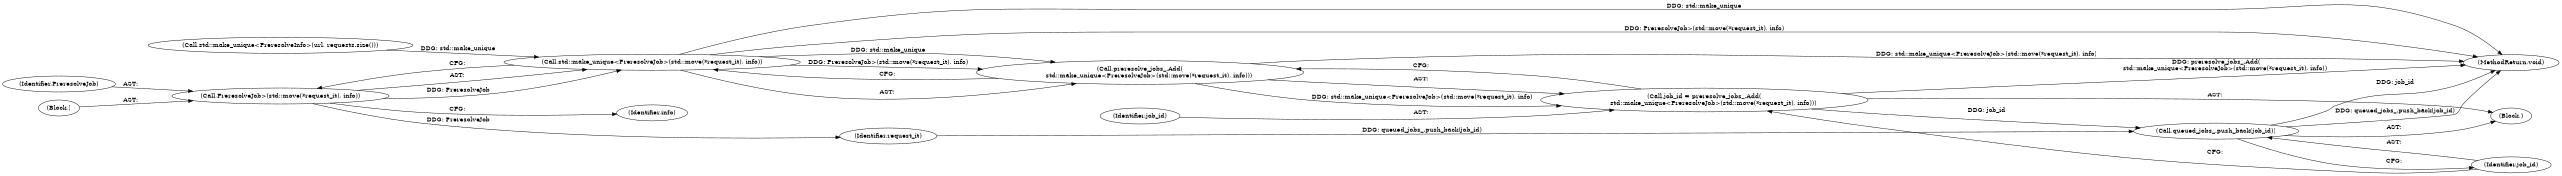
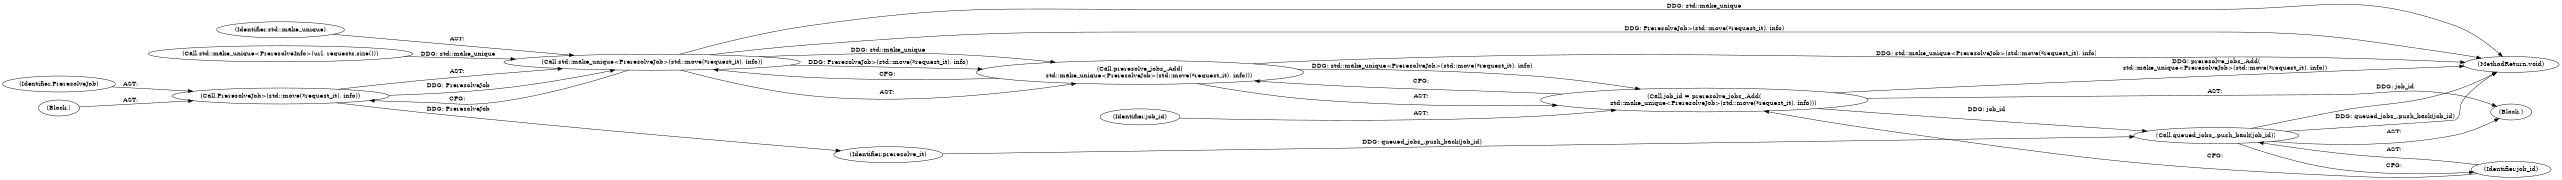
node "(Identifier,std::make_unique)": added
node "(Identifier,info)": removed
node "(Identifier,request_it)": label "(Identifier,request_it)" -> "(Identifier,preresolve_it)"
